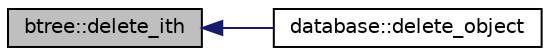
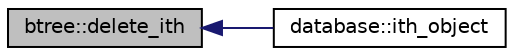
node "database::delete_object": label "database::delete_object" -> "database::ith_object"
